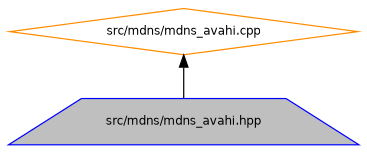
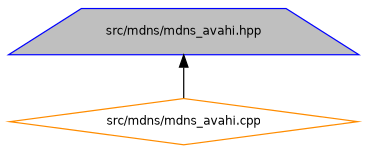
edge "src/mdns/mdns_avahi.hpp" -> "src/mdns/mdns_avahi.cpp": reversed
